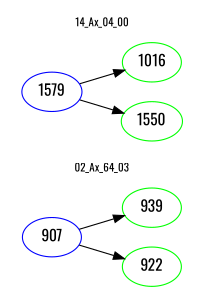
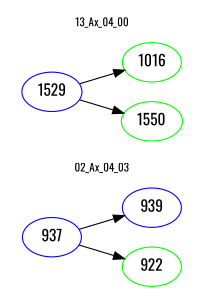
cluster "14_Ax_04_00": label "14_Ax_04_00" -> "13_Ax_04_00"
node "1579": label "1579" -> "1529"
cluster "02_Ax_64_03": label "02_Ax_64_03" -> "02_Ax_04_03"
node "939": color green -> blue
node "907": label "907" -> "937"
